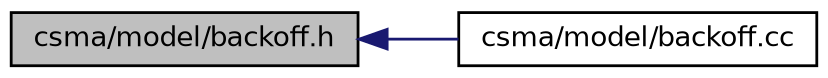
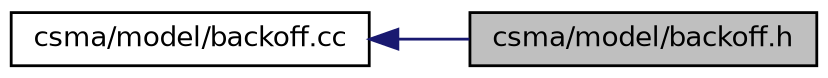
edge "csma/model/backoff.cc" -> "csma/model/backoff.h": reversed
